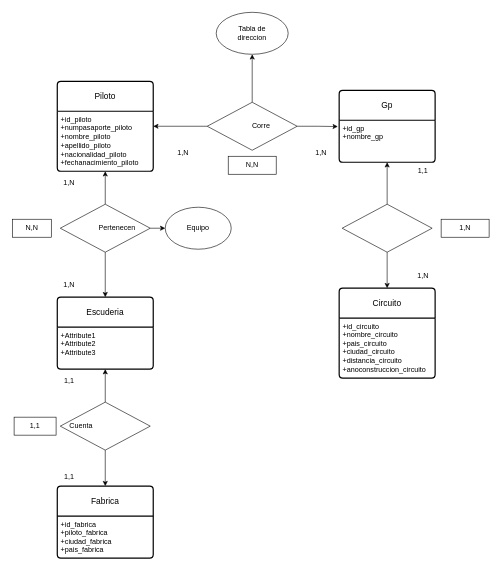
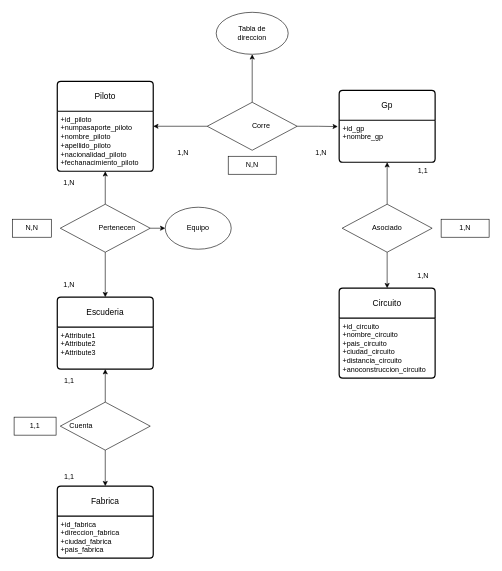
node "Asociado": added
node "+id_fabrica +piloto_fabrica +ciudad_fabrica +pais_fabrica": label "+id_fabrica +piloto_fabrica +ciudad_fabrica +pais_fabrica" -> "+id_fabrica +direccion_fabrica +ciudad_fabrica +pais_fabrica"
